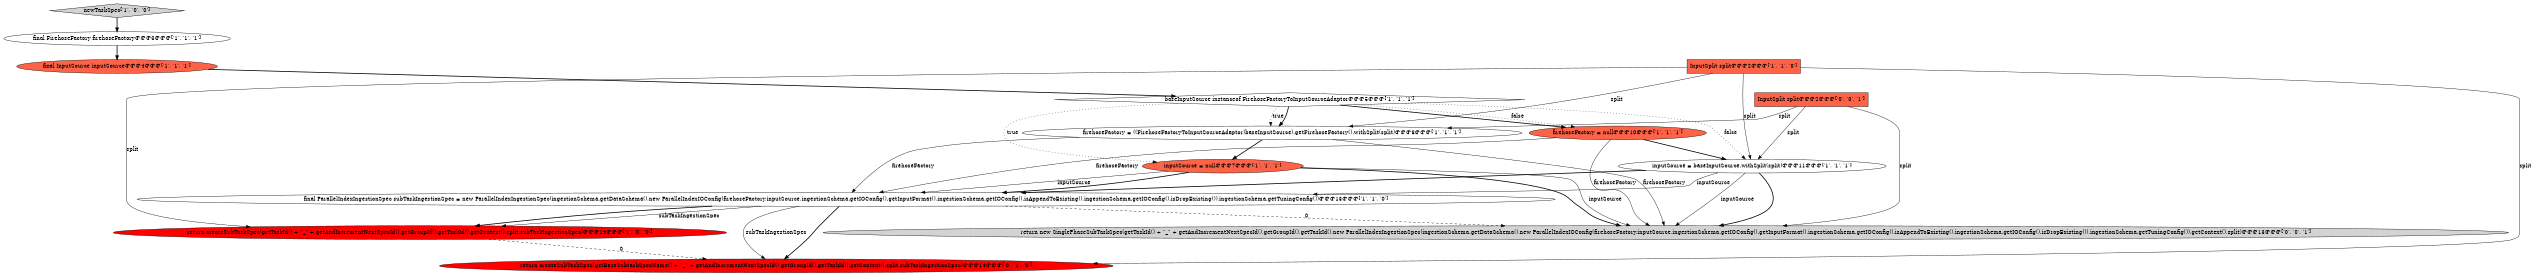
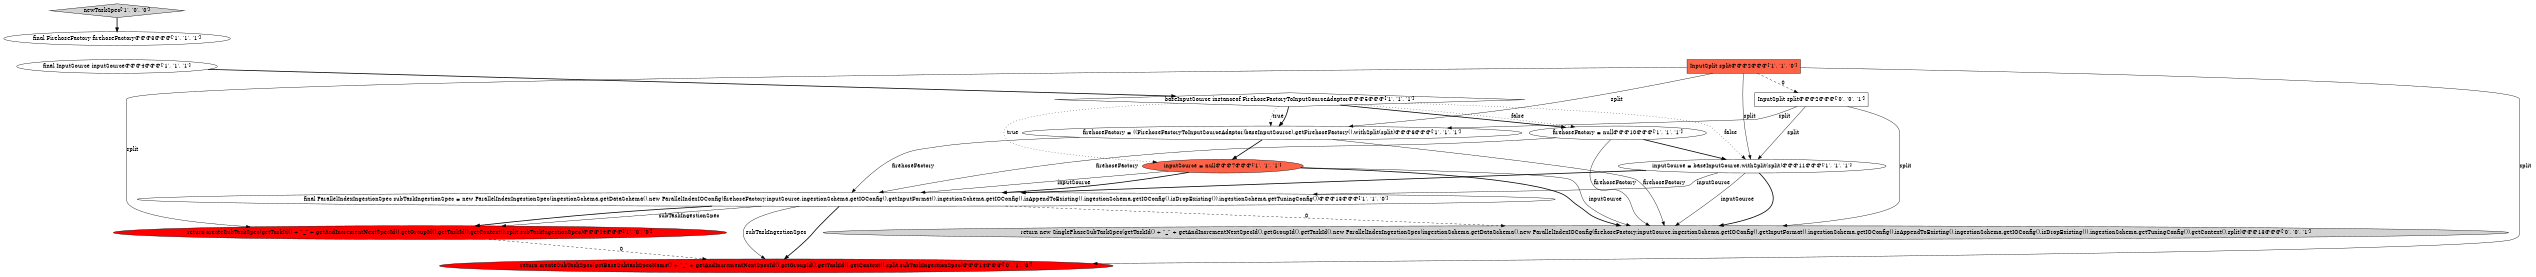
edge "final FirehoseFactory firehoseFactory@@@3@@@['1', '1', '1']" -> "final InputSource inputSource@@@4@@@['1', '1', '1']": removed
node "final InputSource inputSource@@@4@@@['1', '1', '1']": fillcolor tomato -> white
edge "InputSplit split@@@2@@@['1', '1', '0']" -> "InputSplit split@@@2@@@['0', '0', '1']": added, label "0"
node "InputSplit split@@@2@@@['0', '0', '1']": fillcolor tomato -> white
node "firehoseFactory = null@@@10@@@['1', '1', '1']": fillcolor tomato -> white
